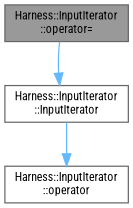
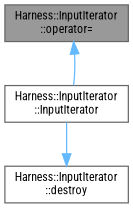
edge "Harness::InputIterator ::operator=" -> "Harness::InputIterator ::InputIterator": reversed
node "Harness::InputIterator ::operator": label "Harness::InputIterator ::operator" -> "Harness::InputIterator ::destroy"
